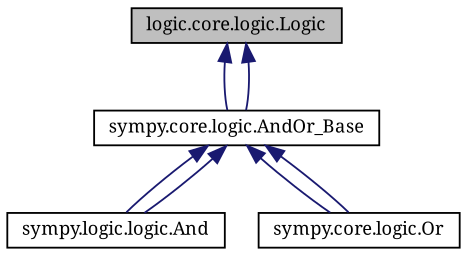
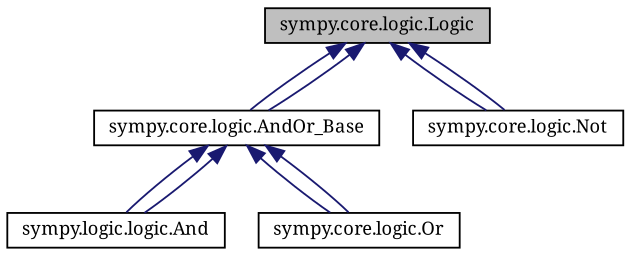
node "logic.core.logic.Logic": label "logic.core.logic.Logic" -> "sympy.core.logic.Logic"
node "sympy.core.logic.Not": added
